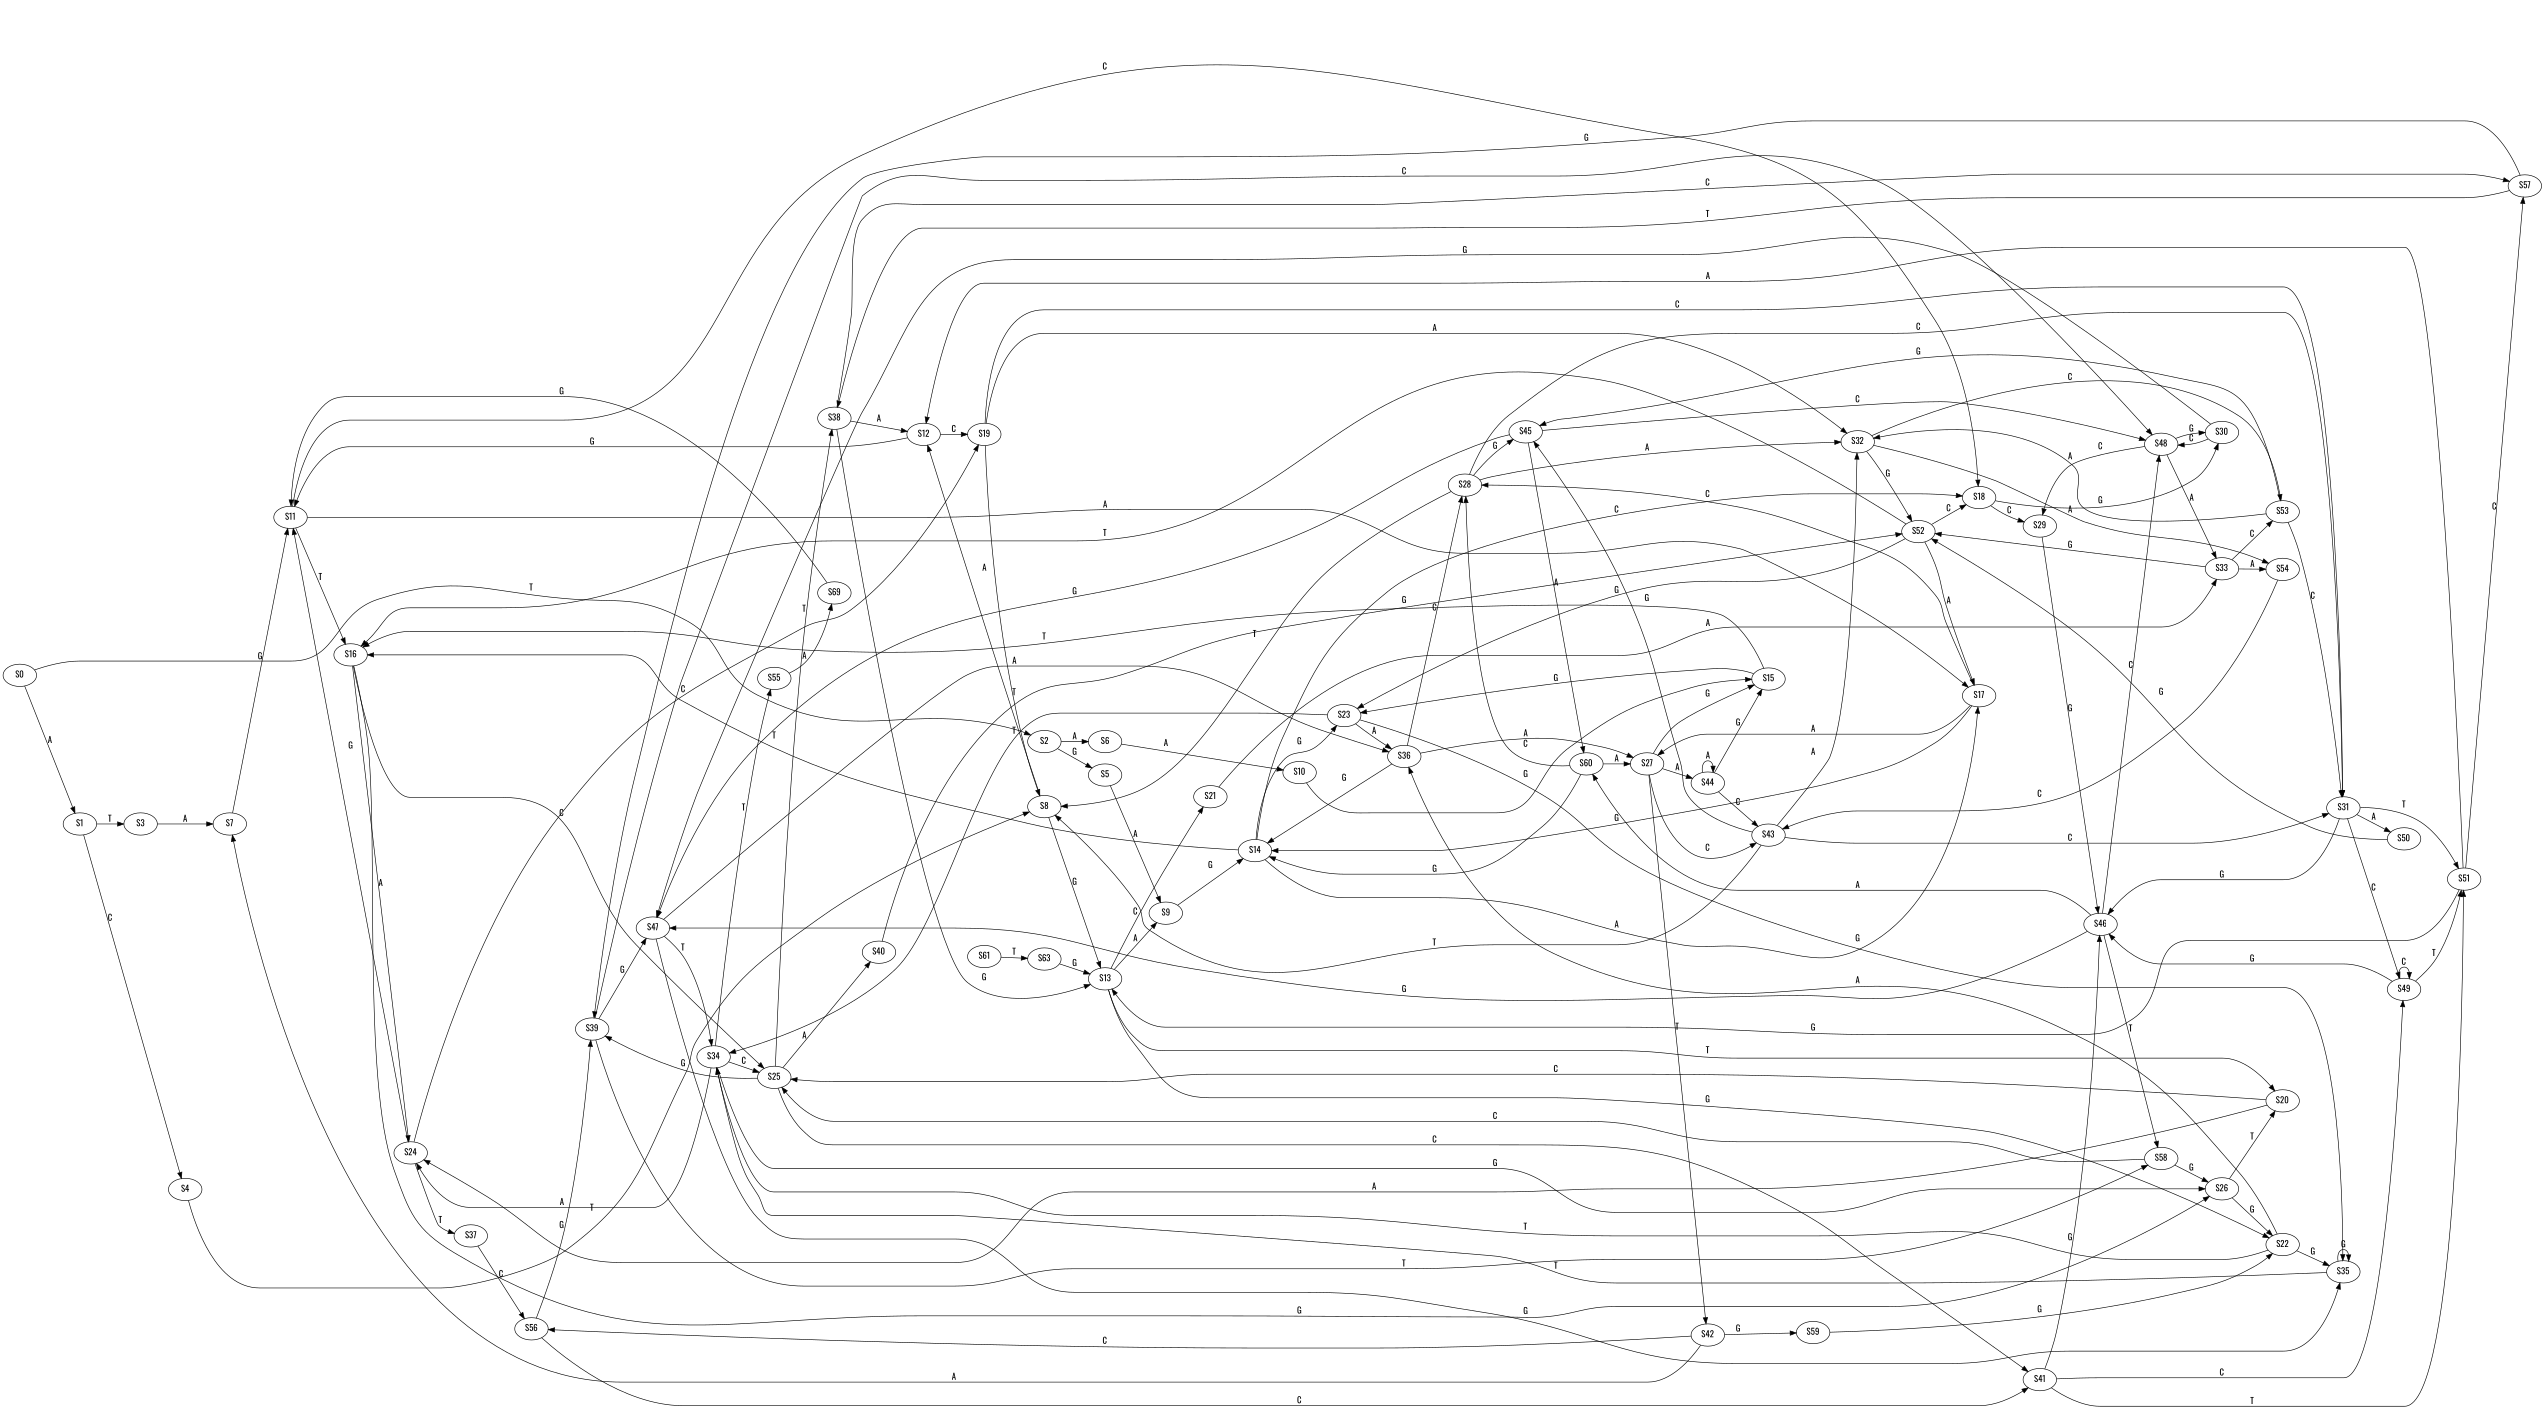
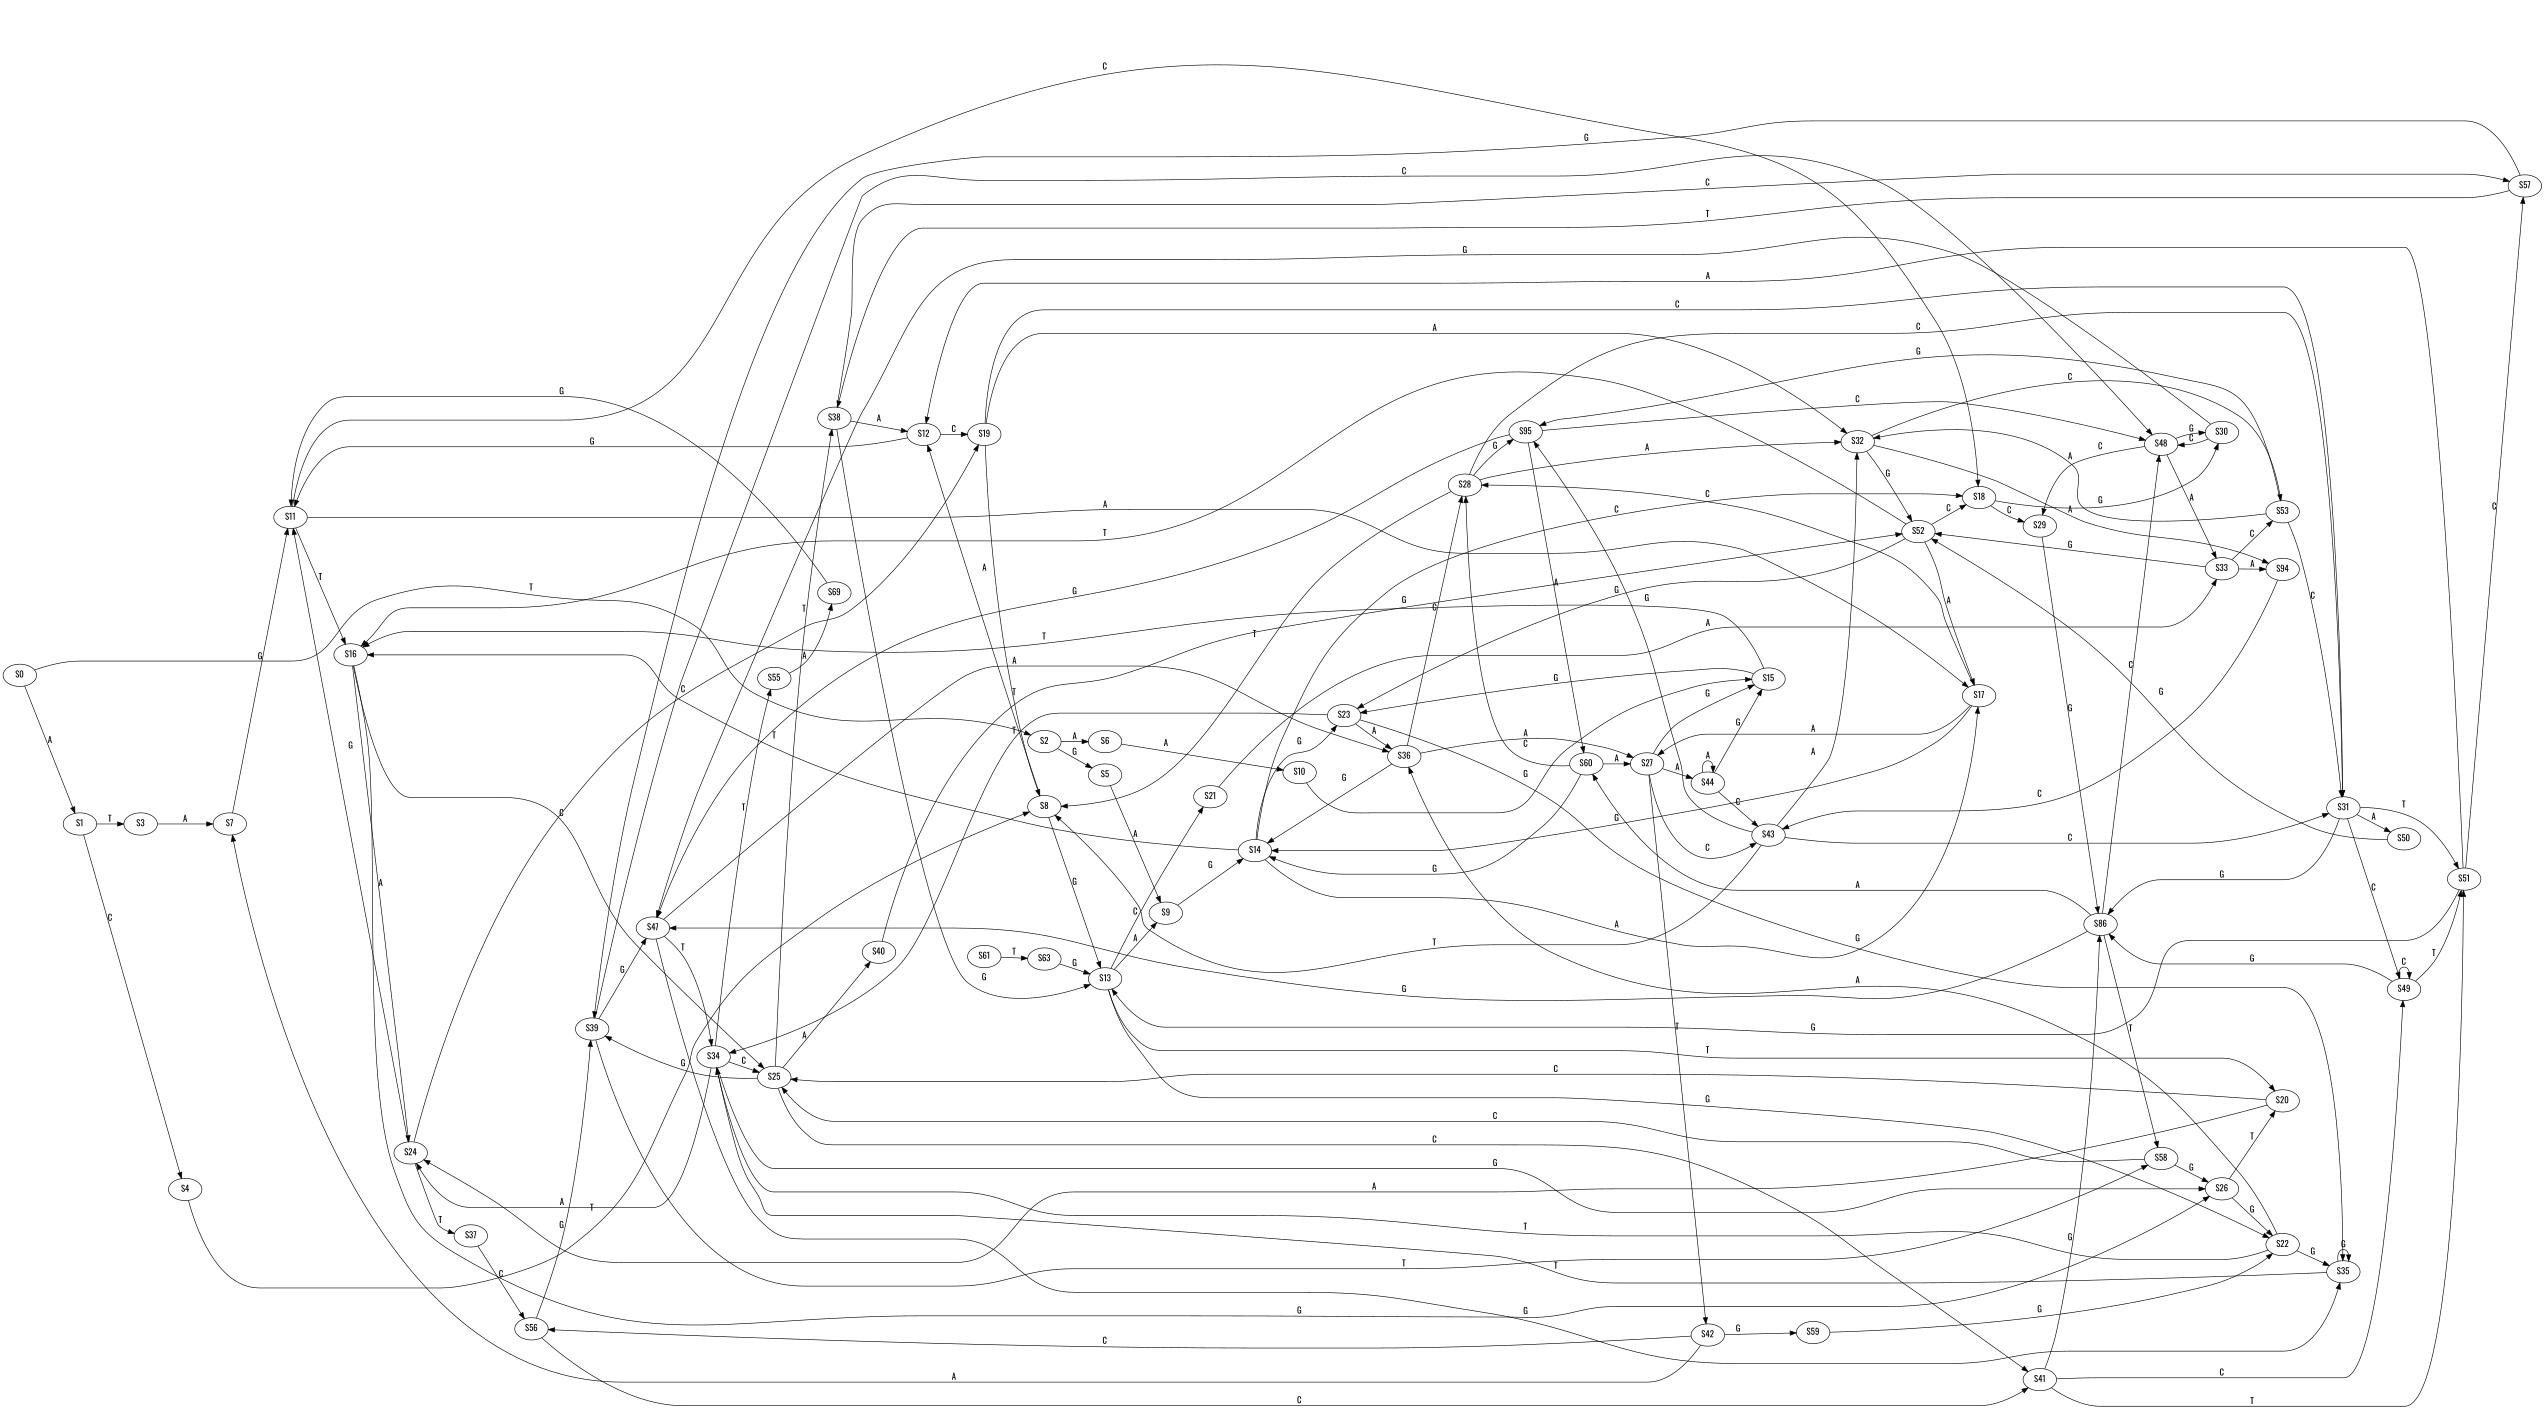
node "S45": label "S45" -> "S95"
node "S54": label "S54" -> "S94"
node "S46": label "S46" -> "S86"
